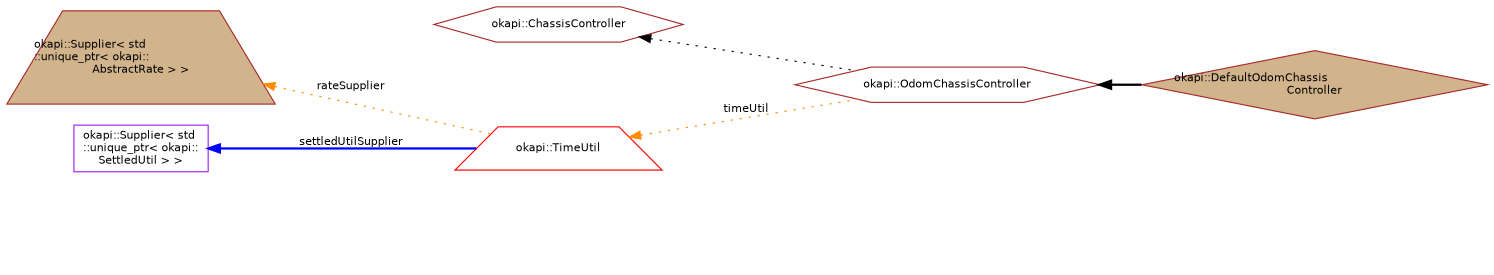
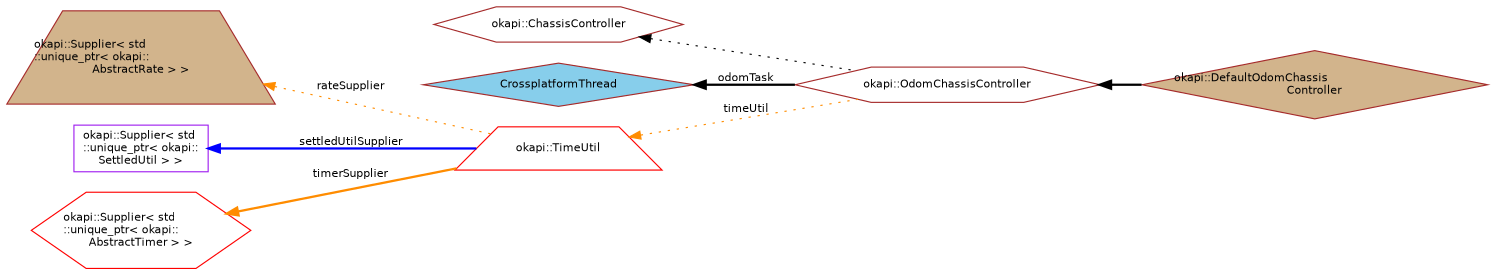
node "CrossplatformThread": added
node "okapi::Supplier< std ::unique_ptr< okapi:: AbstractTimer > >": added
